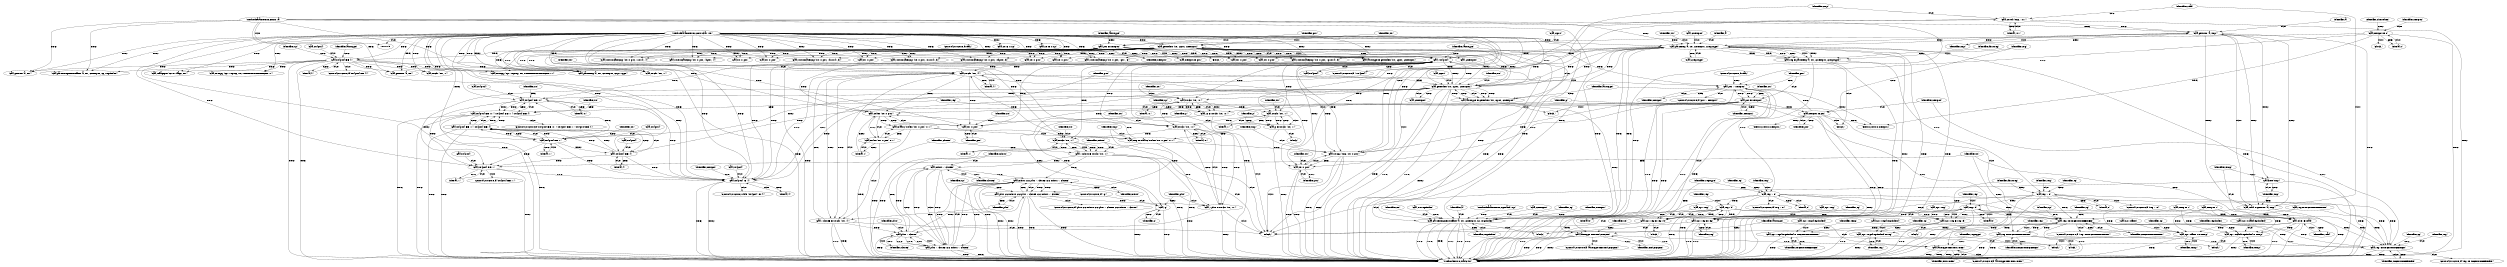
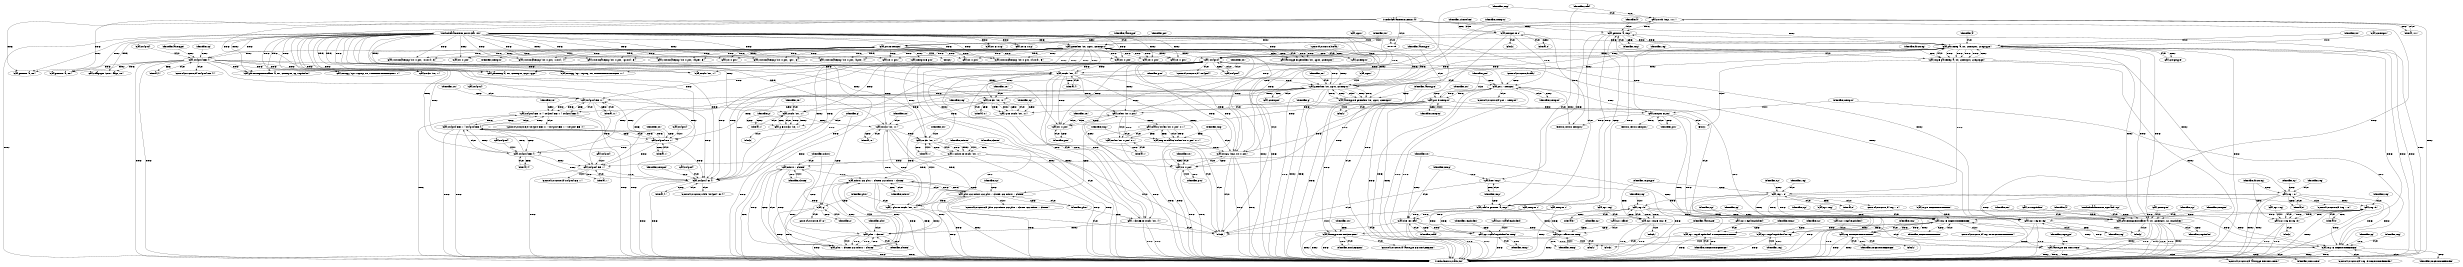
edge "(Call,tmp = malloc (strlen (str + pos) + 1))" -> "(Call,strlen (str + pos))": now "(Call,tmp = malloc (strlen (str + pos) + 1))" -> "(Call,malloc (strlen (str + pos) + 1))"
edge "(ControlStructure,if (!p))" -> "(Call,!p)": reversed
